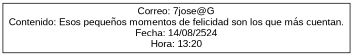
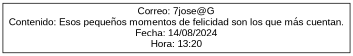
node "Correo: 7jose@G": text "Fecha: 14/08/2524" -> "Fecha: 14/08/2024"
